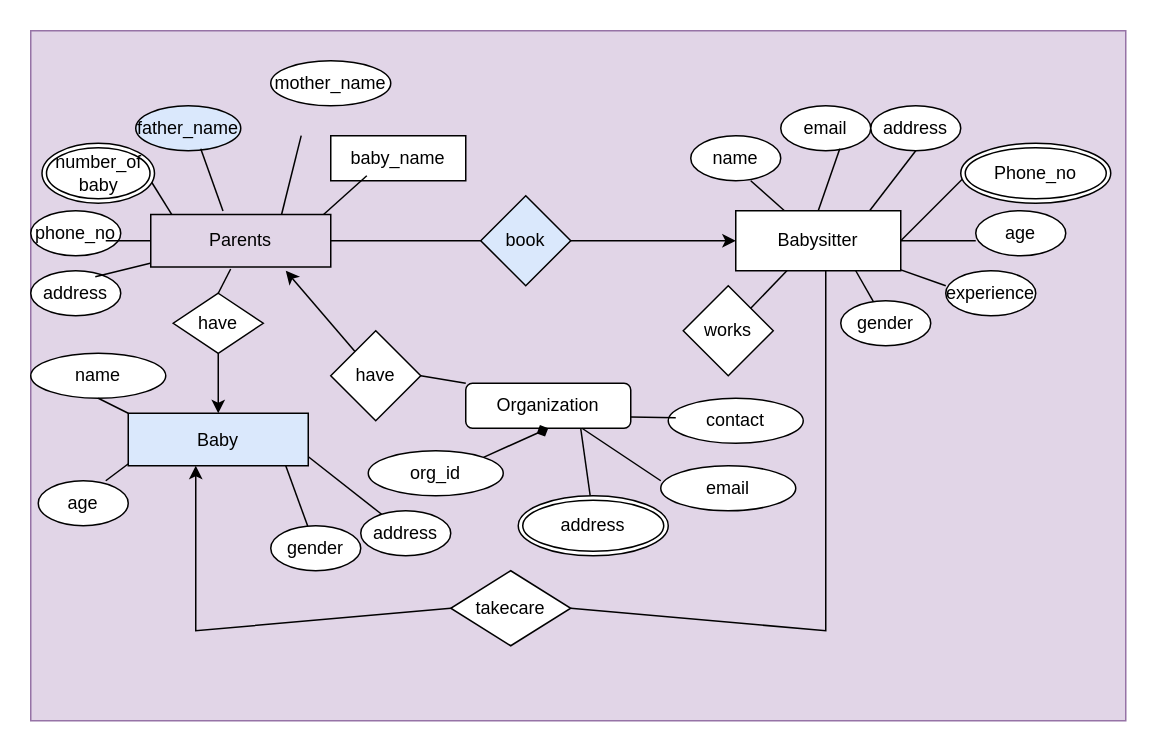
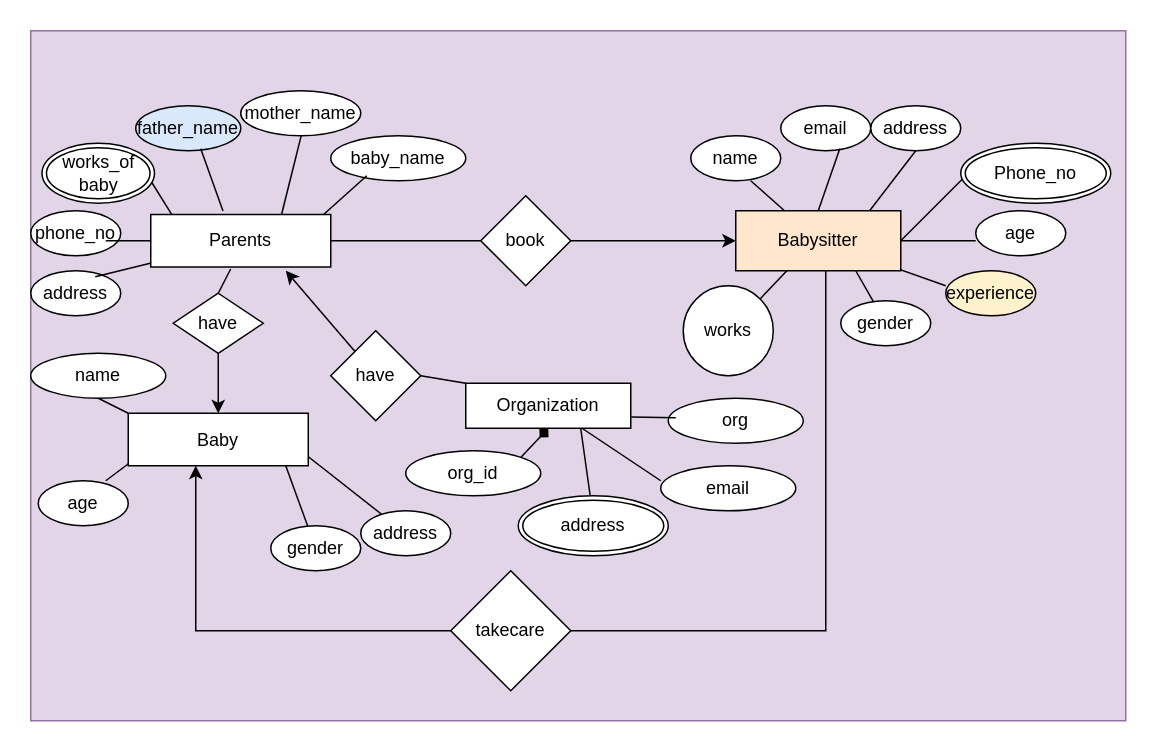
node "mother_name": moved (331, 83) -> (301, 113)
node "baby_name": shape rectangle -> ellipse
node "number_of baby": label "number_of baby" -> "works_of baby"
node "Parents": fillcolor #e1d5e7 -> #ffffff
node "book": fillcolor #dae8fc -> #ffffff
node "Babysitter": fillcolor #ffffff -> #ffe6cc
node "experience": fillcolor #ffffff -> #fff2cc
node "works": shape diamond -> ellipse
node "Organization": shape rounded rectangle -> rectangle
node "contact": label "contact" -> "org"
node "Baby": fillcolor #dae8fc -> #ffffff
node "org_id": moved (436, 473) -> (473, 473)
node "takecare": size 120x75 -> 120x120
